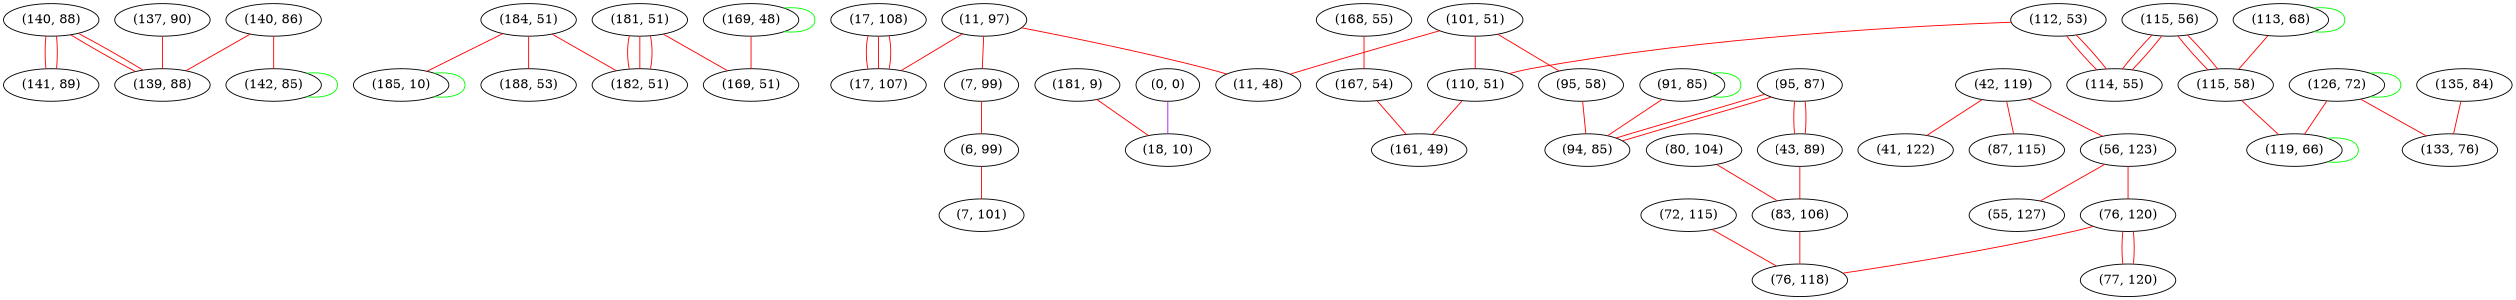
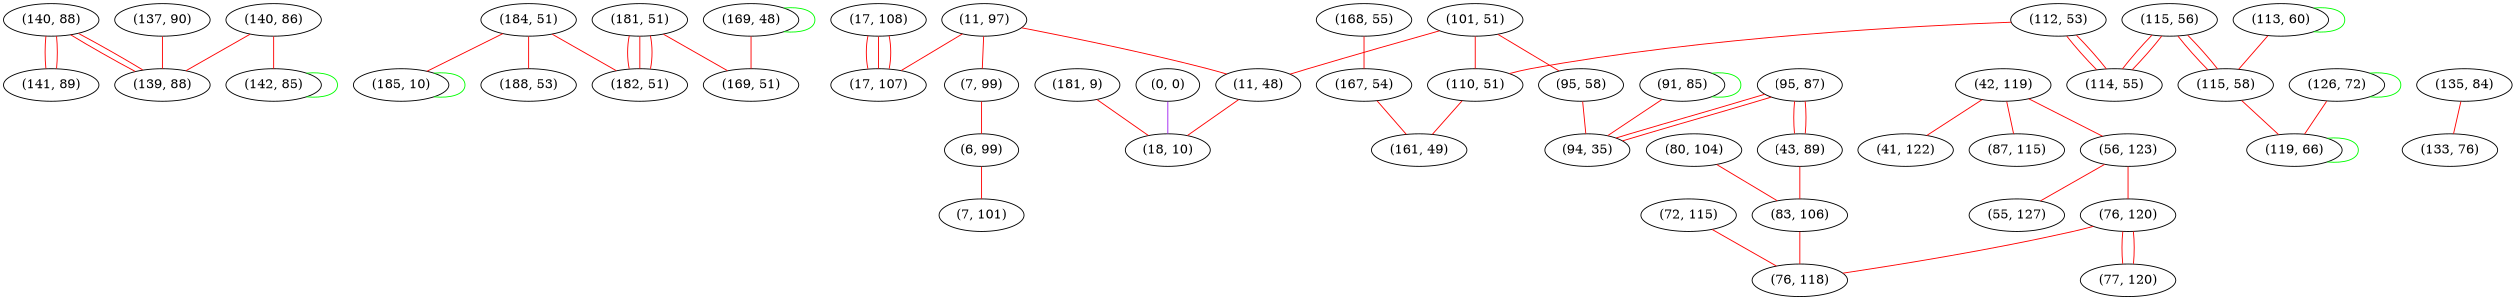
node "(113, 68)": label "(113, 68)" -> "(113, 60)"
edge "(11, 48)" -- "(18, 10)": added
edge "(126, 72)" -- "(133, 76)": removed
node "(94, 85)": label "(94, 85)" -> "(94, 35)"
